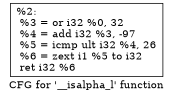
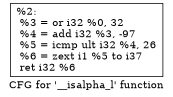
node "%2:": text "%6 = zext i1 %5 to i32" -> "%6 = zext i1 %5 to i37"
